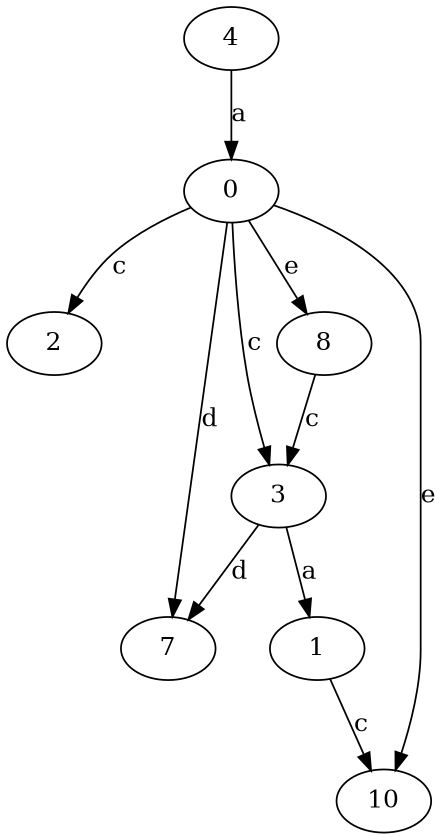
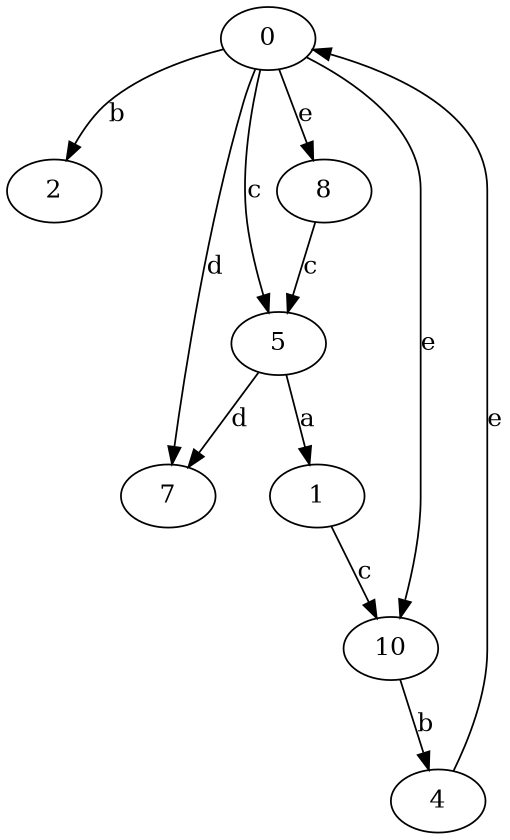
edge "4" -> "0": label "a" -> "e"
edge "0" -> "2": label "c" -> "b"
node "3": label "3" -> "5"
edge "10" -> "4": added, label "b"
